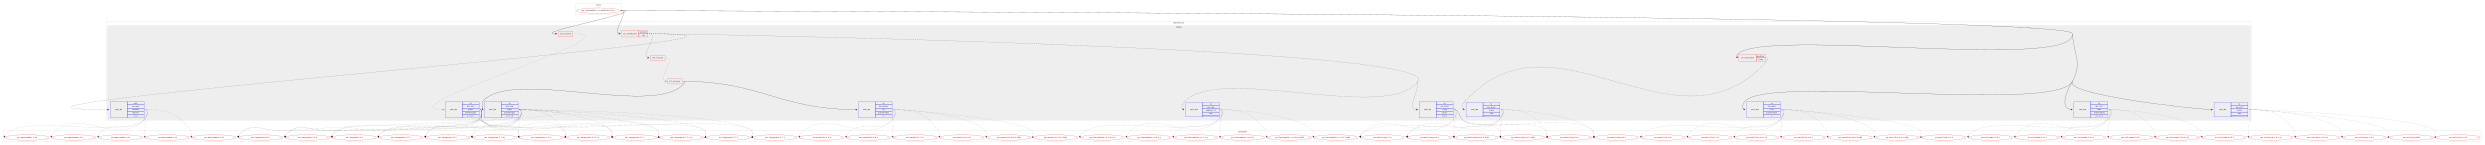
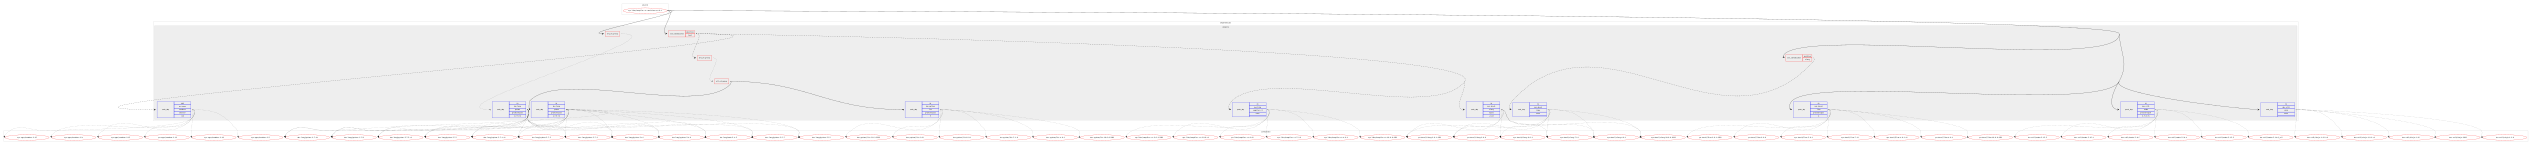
node "sys-apps/sandbox-2.13": added
